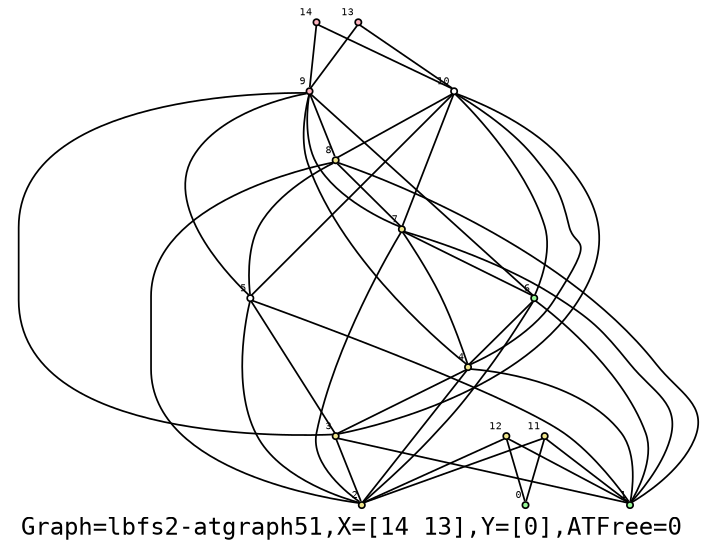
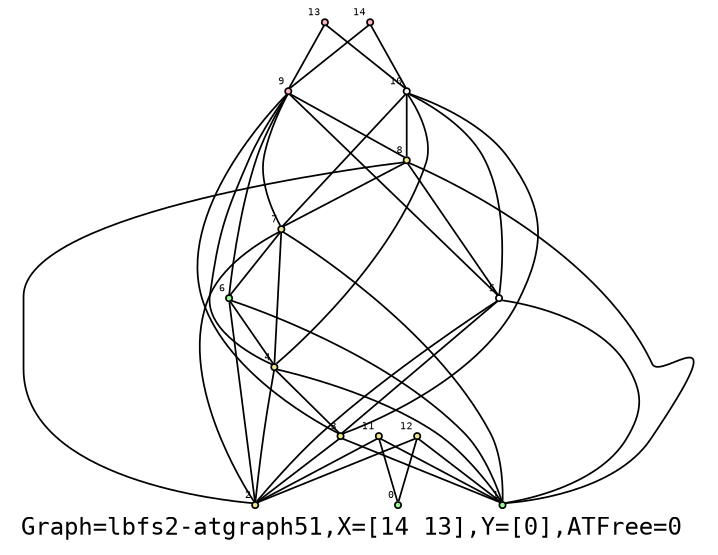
edge "10" -- "6": removed
